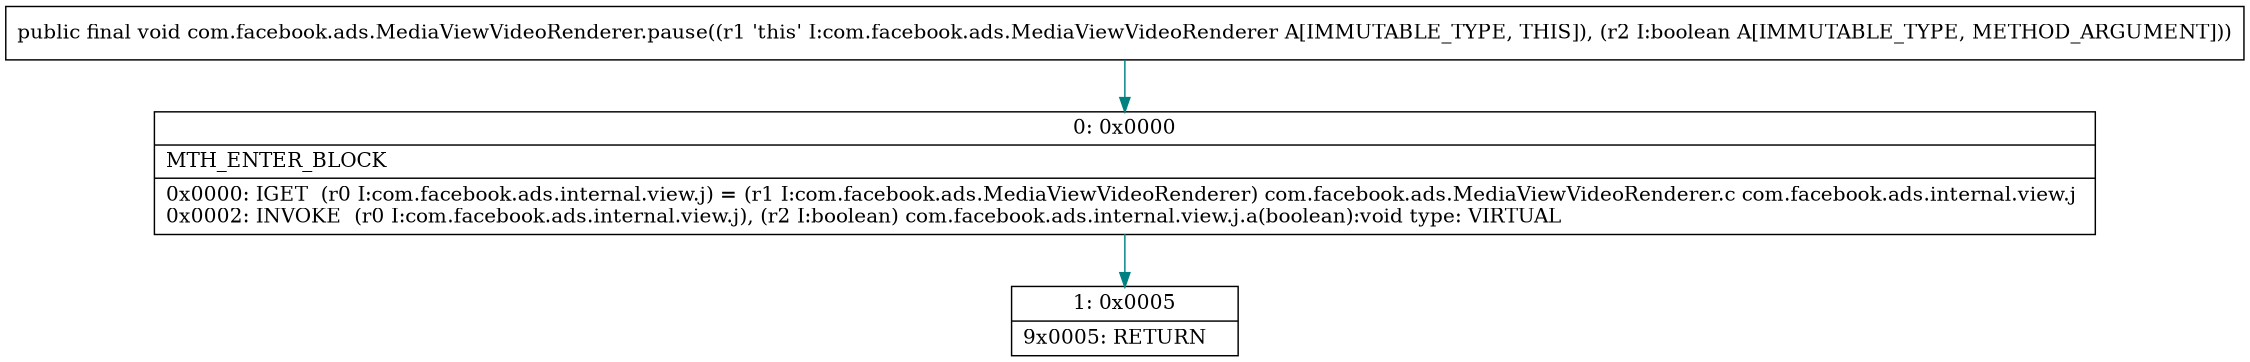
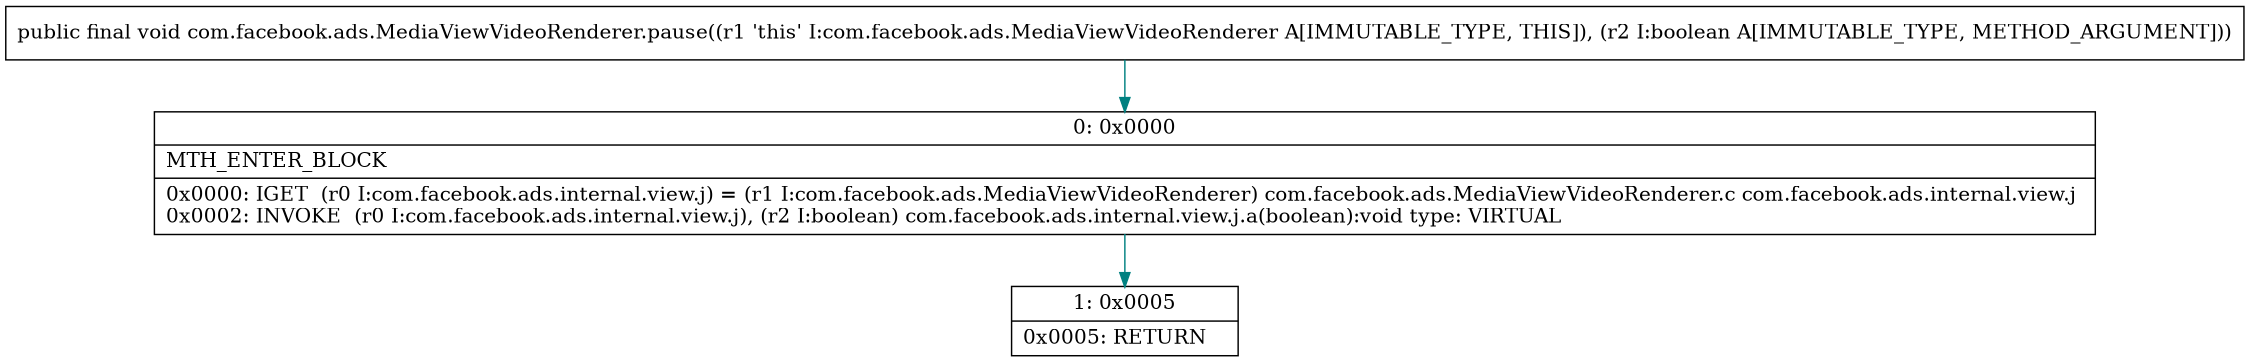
node "1: 0x0005": text "9x0005: RETURN" -> "0x0005: RETURN"
